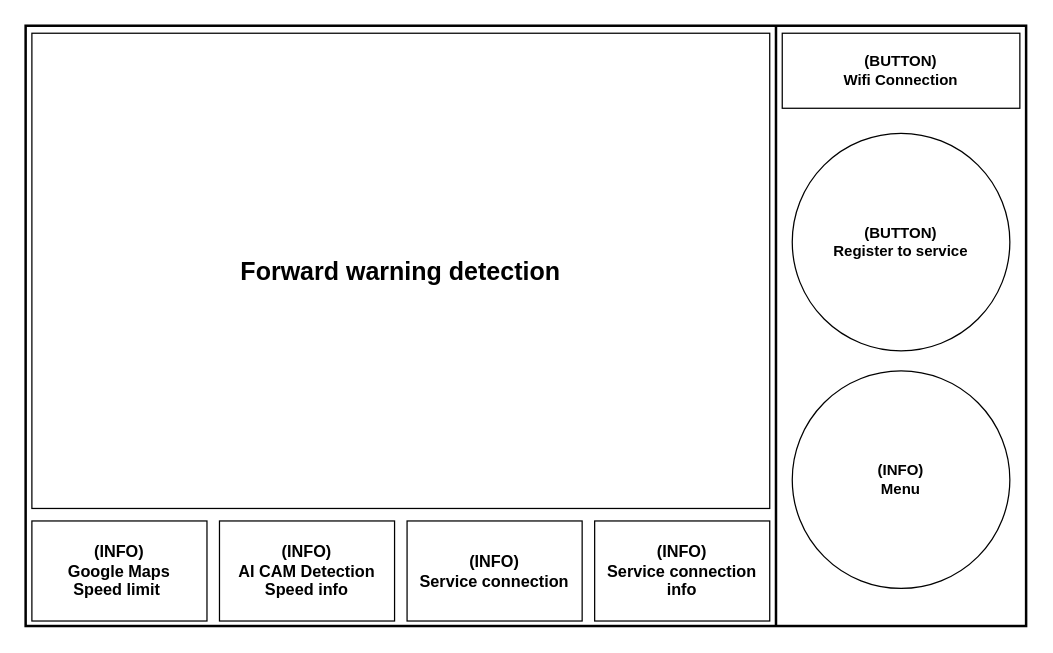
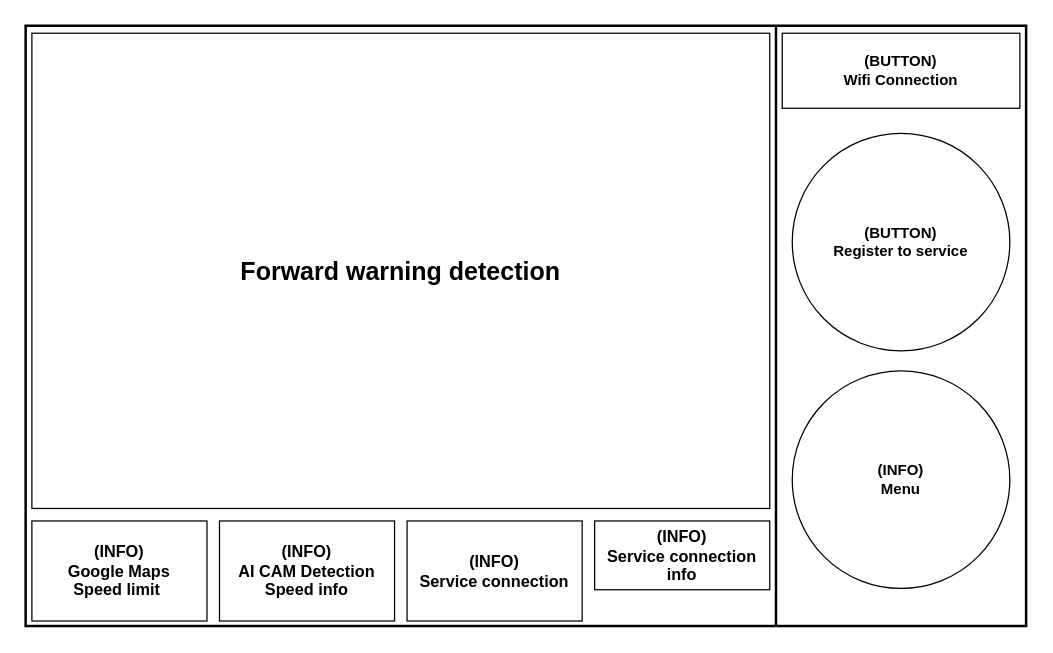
node "(INFO) Service connection info": size 175x100 -> 175x69
